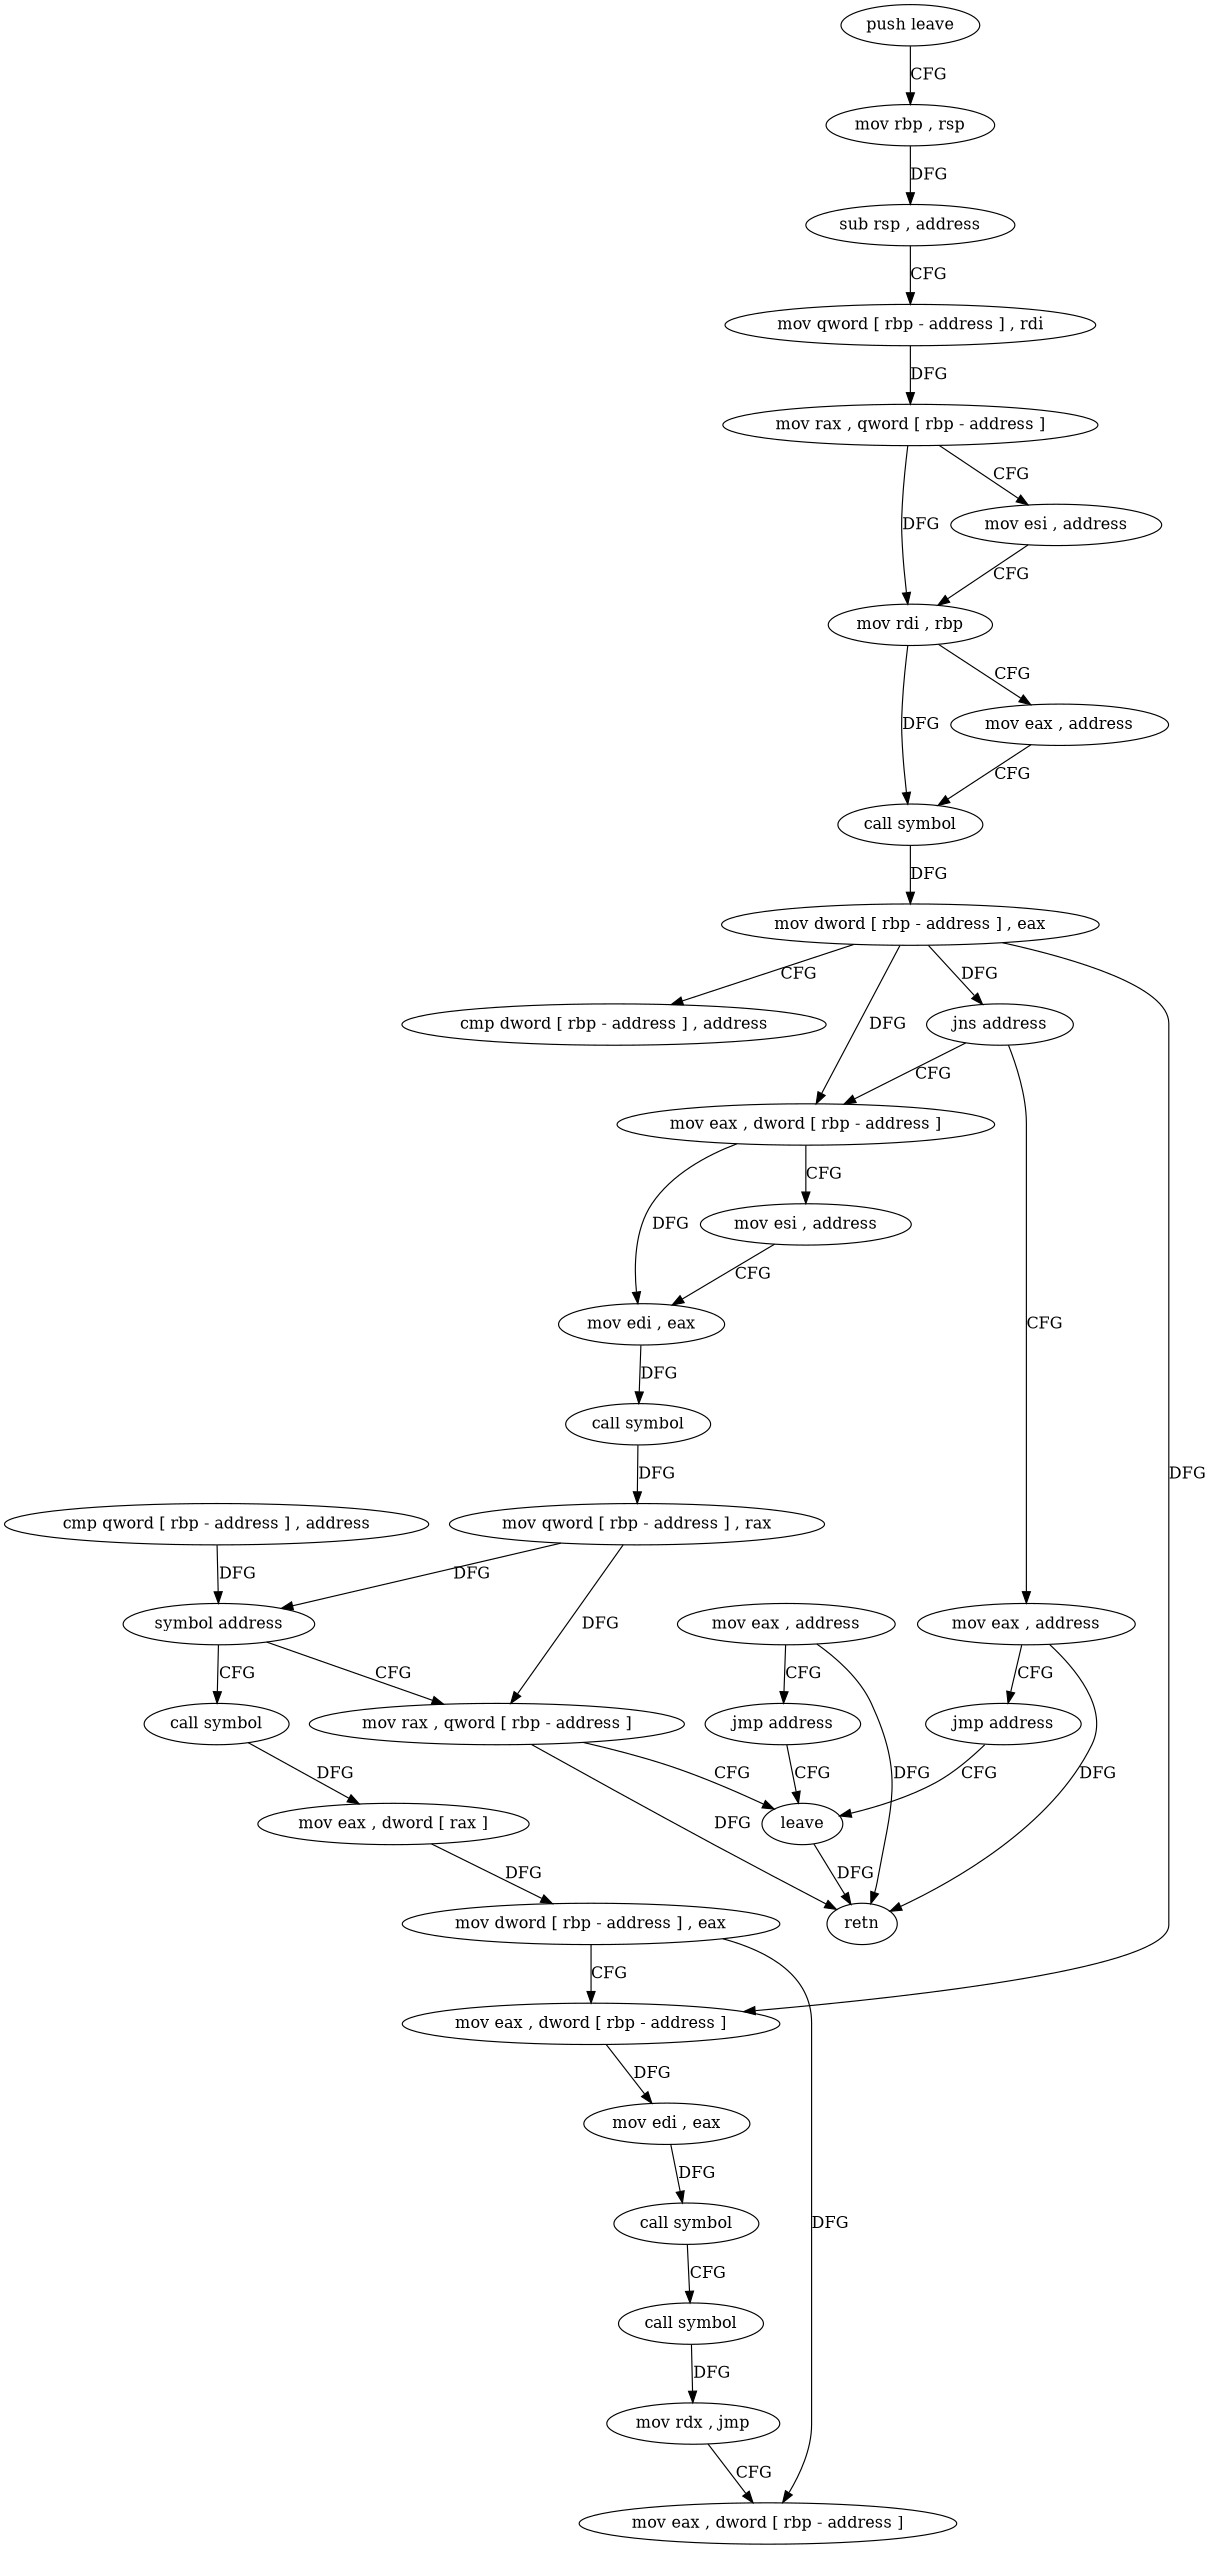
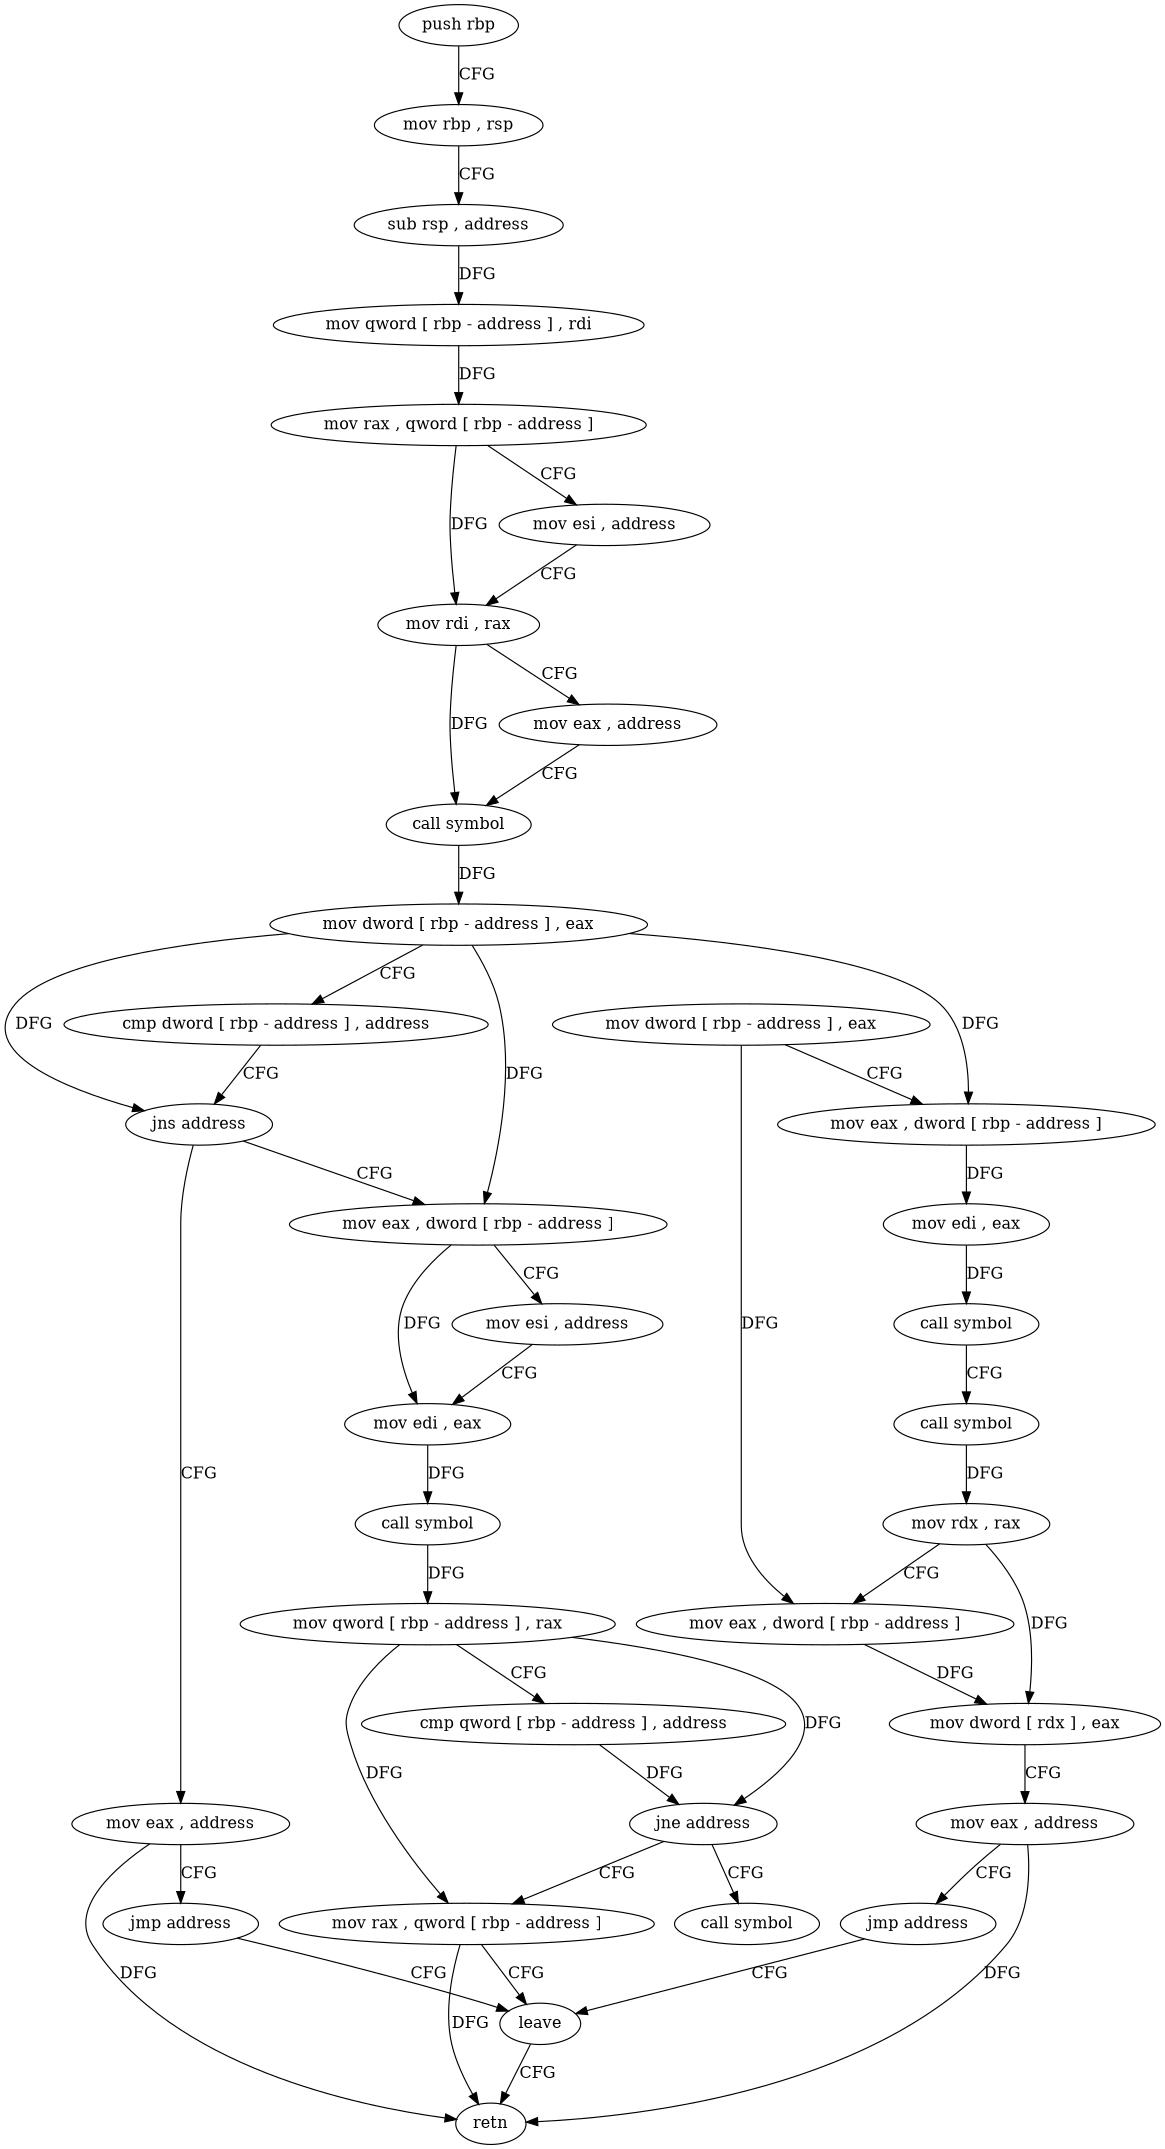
node "push leave": label "push leave" -> "push rbp"
edge "mov rbp , rsp" -> "sub rsp , address": label "DFG" -> "CFG"
edge "sub rsp , address" -> "mov qword [ rbp - address ] , rdi": label "CFG" -> "DFG"
node "mov rdi , rbp": label "mov rdi , rbp" -> "mov rdi , rax"
edge "cmp dword [ rbp - address ] , address" -> "jns address": added, label "CFG"
node "symbol address": label "symbol address" -> "jne address"
edge "mov qword [ rbp - address ] , rax" -> "cmp qword [ rbp - address ] , address": added, label "CFG"
node "mov dword [ rdx ] , eax": added
node "mov eax , dword [ rax ]": removed
edge "leave" -> "retn": label "DFG" -> "CFG"
node "mov rdx , jmp": label "mov rdx , jmp" -> "mov rdx , rax"
